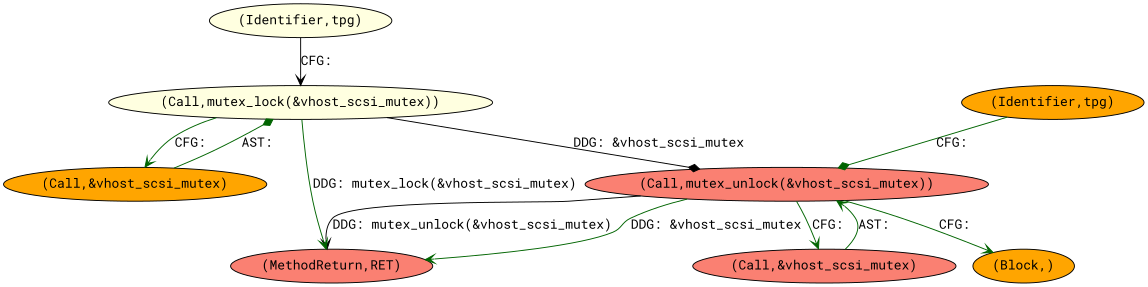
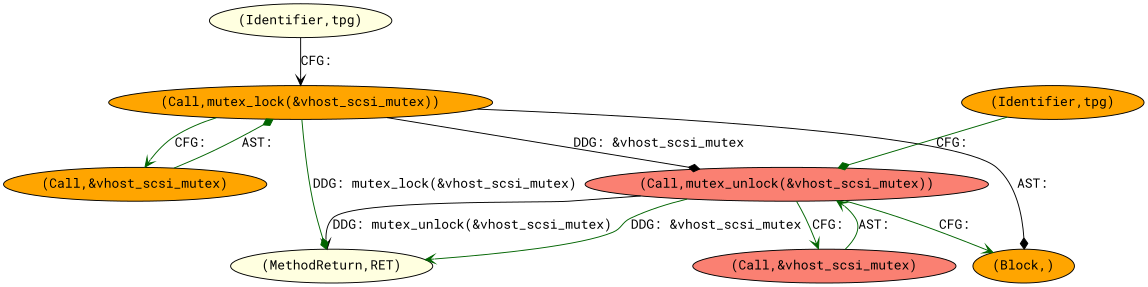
node "(Call,mutex_lock(&vhost_scsi_mutex))": fillcolor lightyellow -> orange
edge "(Call,mutex_lock(&vhost_scsi_mutex))" -> "(Block,)": added, label "AST:"
edge "(Call,mutex_lock(&vhost_scsi_mutex))" -> "(MethodReturn,RET)": arrowhead vee -> diamond
node "(MethodReturn,RET)": fillcolor salmon -> lightyellow
